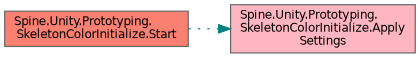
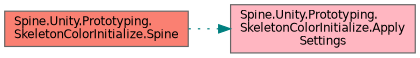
node "Spine.Unity.Prototyping. SkeletonColorInitialize.Start": label "Spine.Unity.Prototyping. SkeletonColorInitialize.Start" -> "Spine.Unity.Prototyping. SkeletonColorInitialize.Spine"
